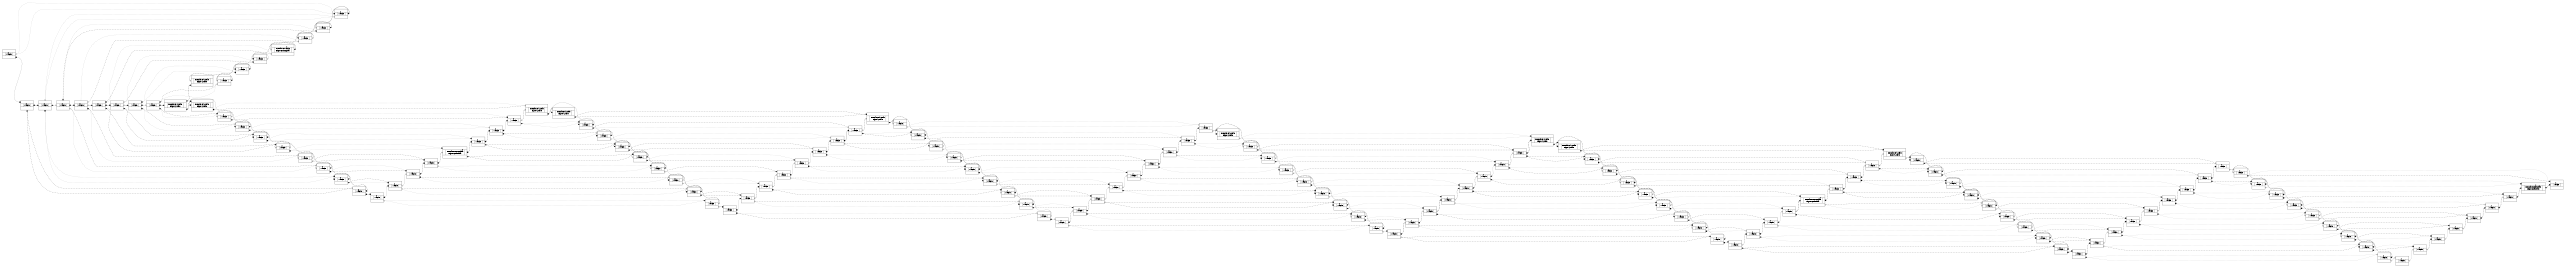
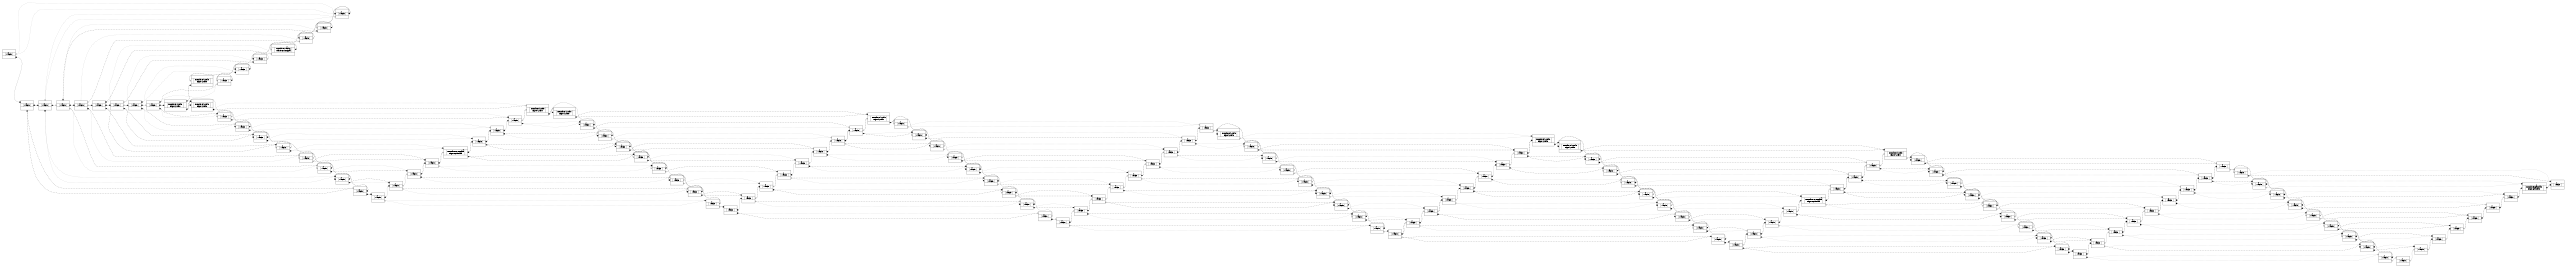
node "Nombre:Mario": text "Tipo:Principal" -> "Mario:Principal"
